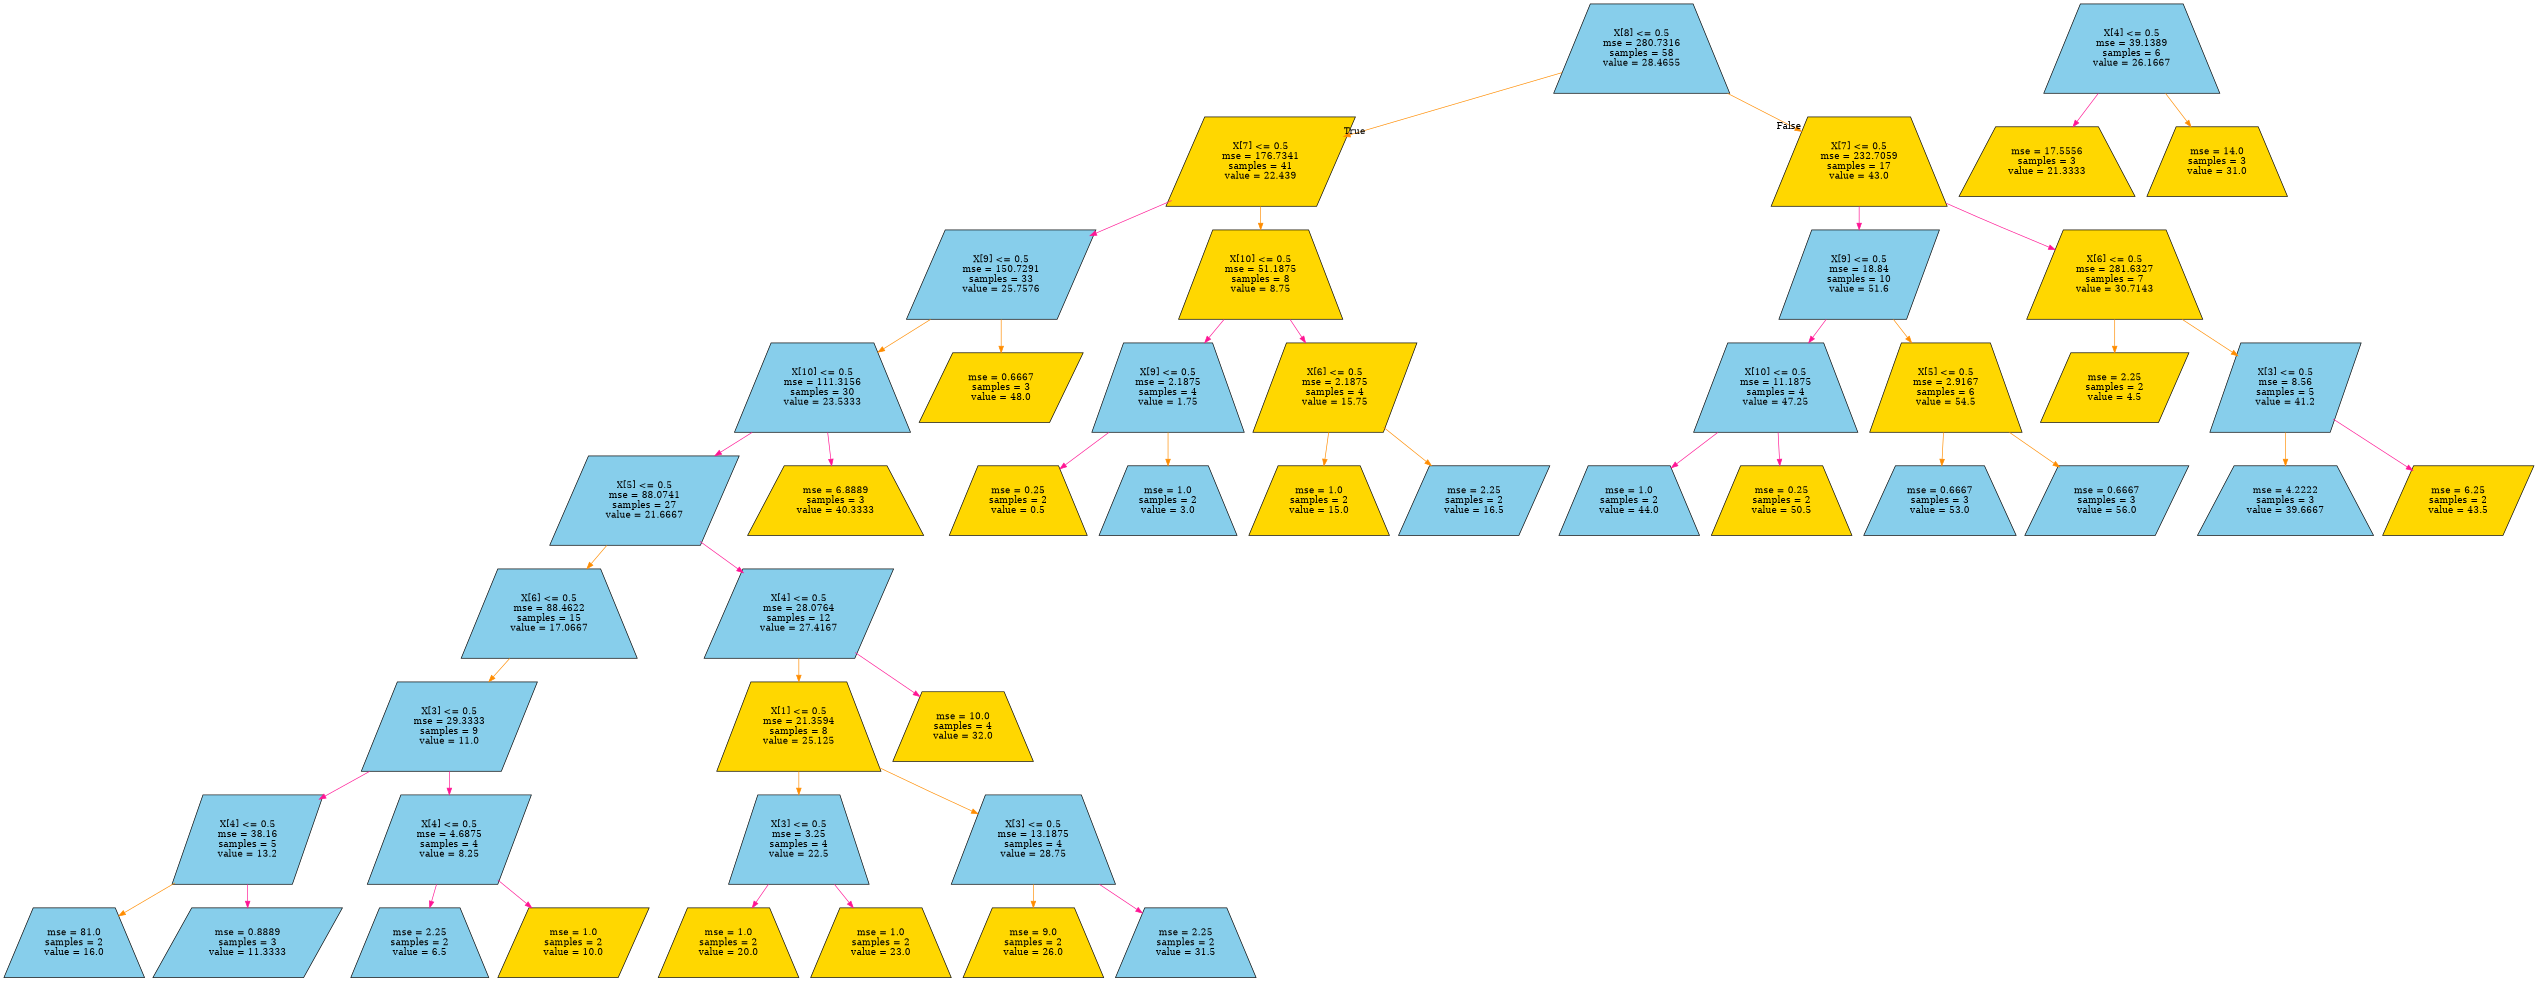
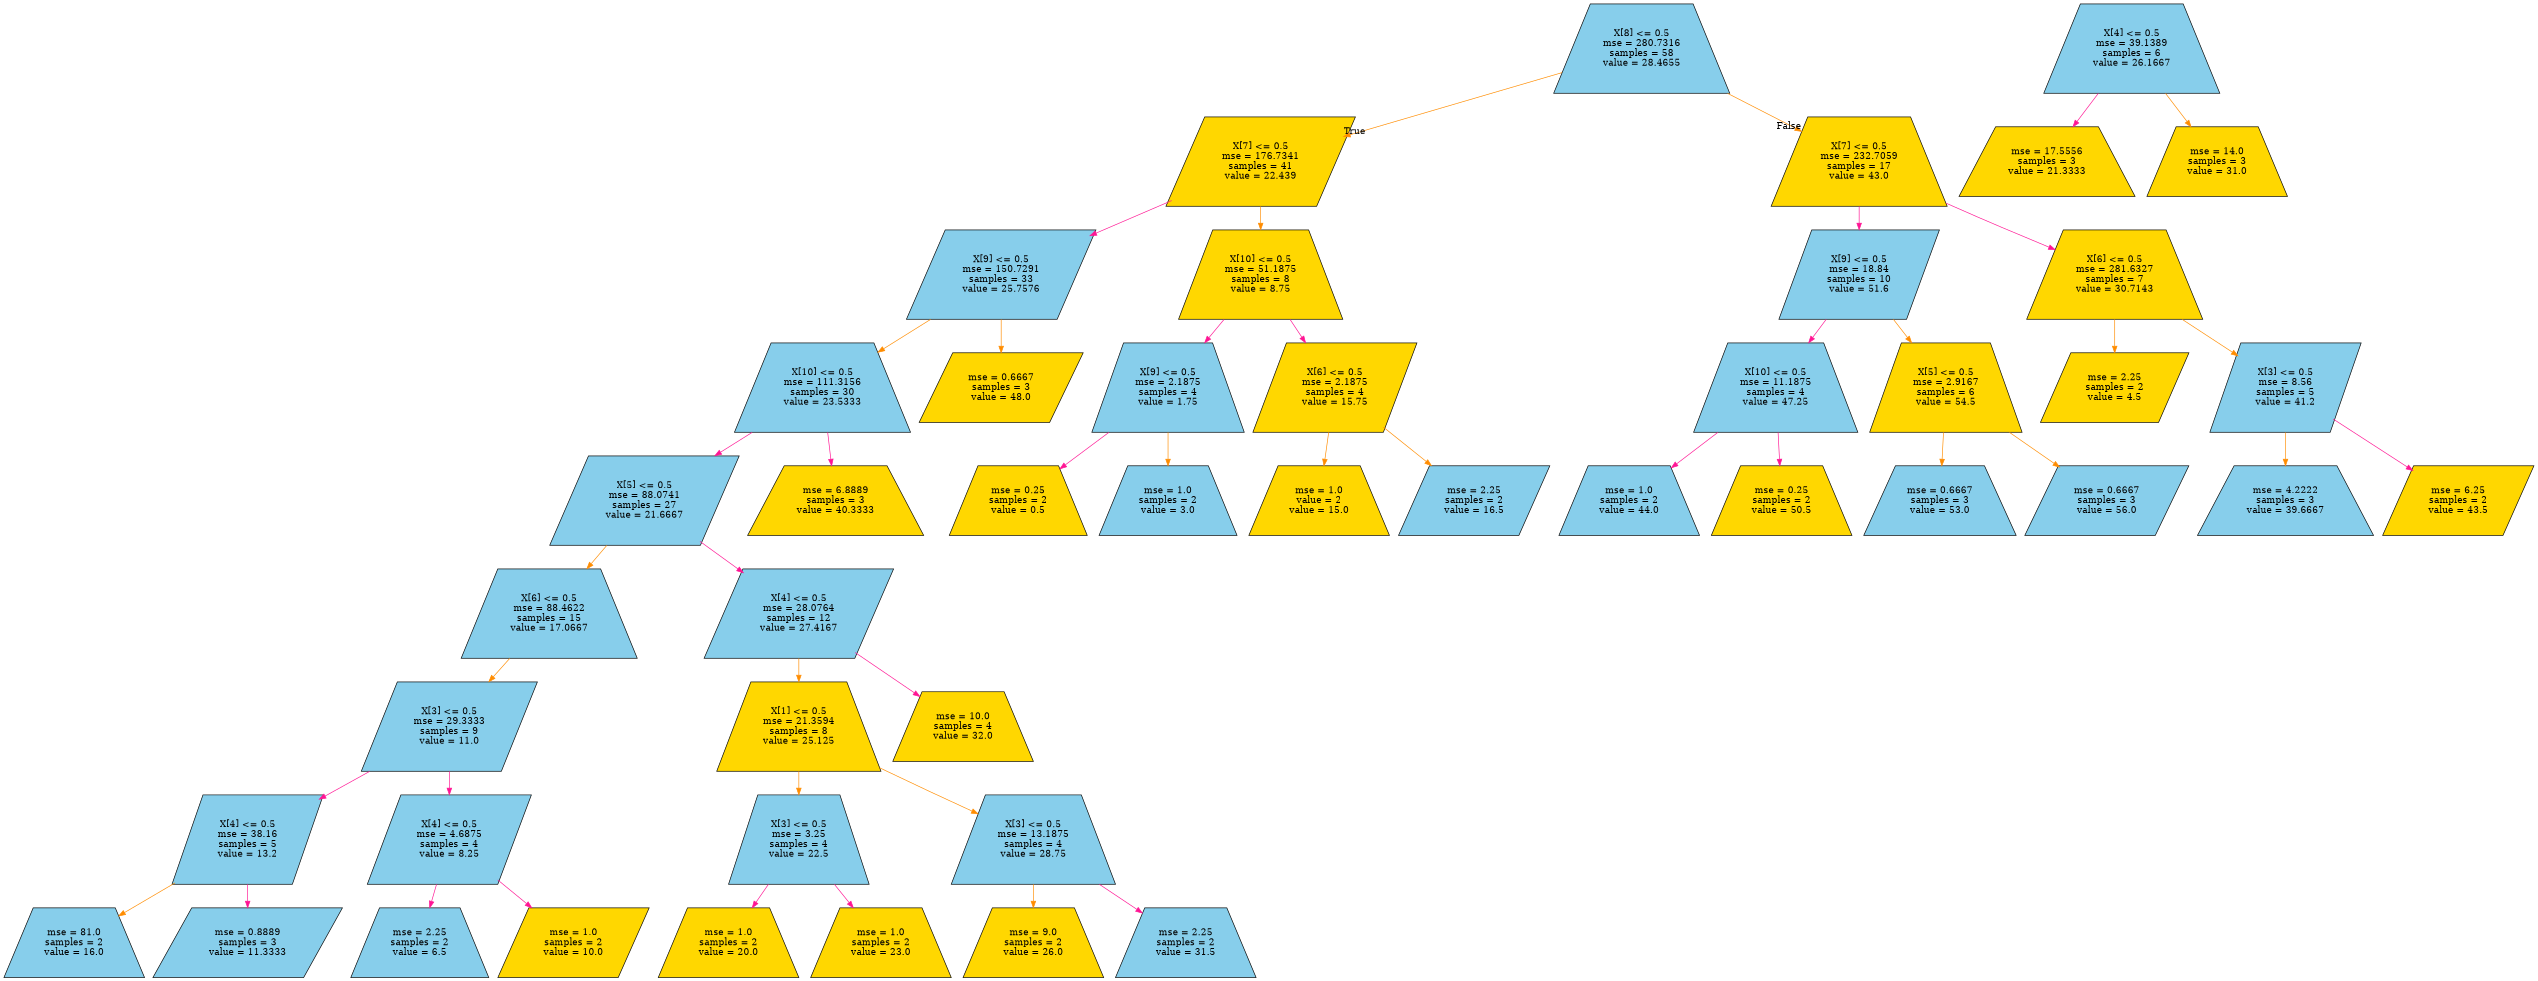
node "mse = 1.0 samples = 2 value = 15.0": label "mse = 1.0 samples = 2 value = 15.0" -> "mse = 1.0 value = 2 value = 15.0"
